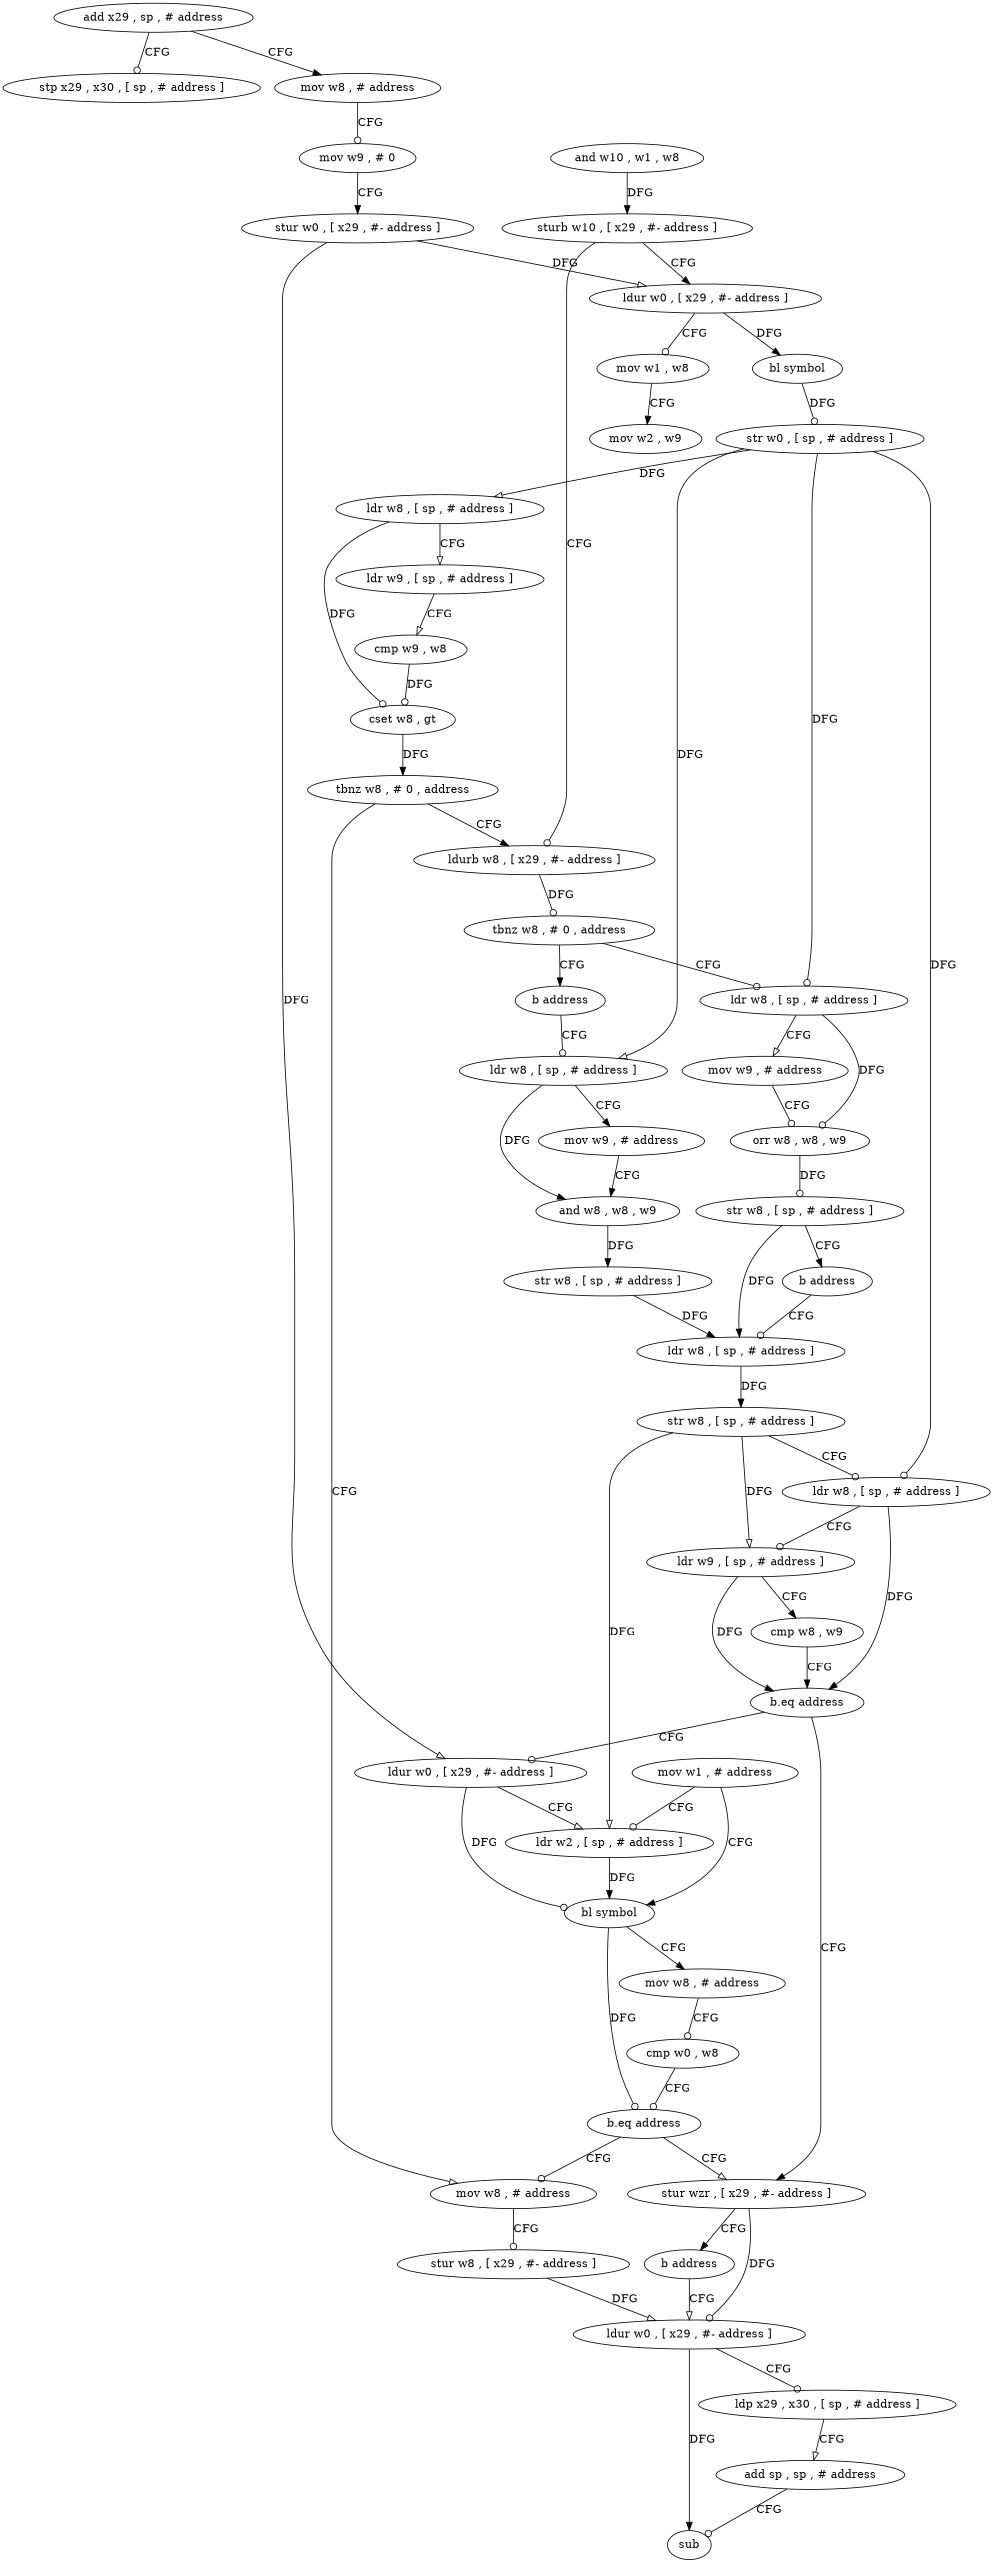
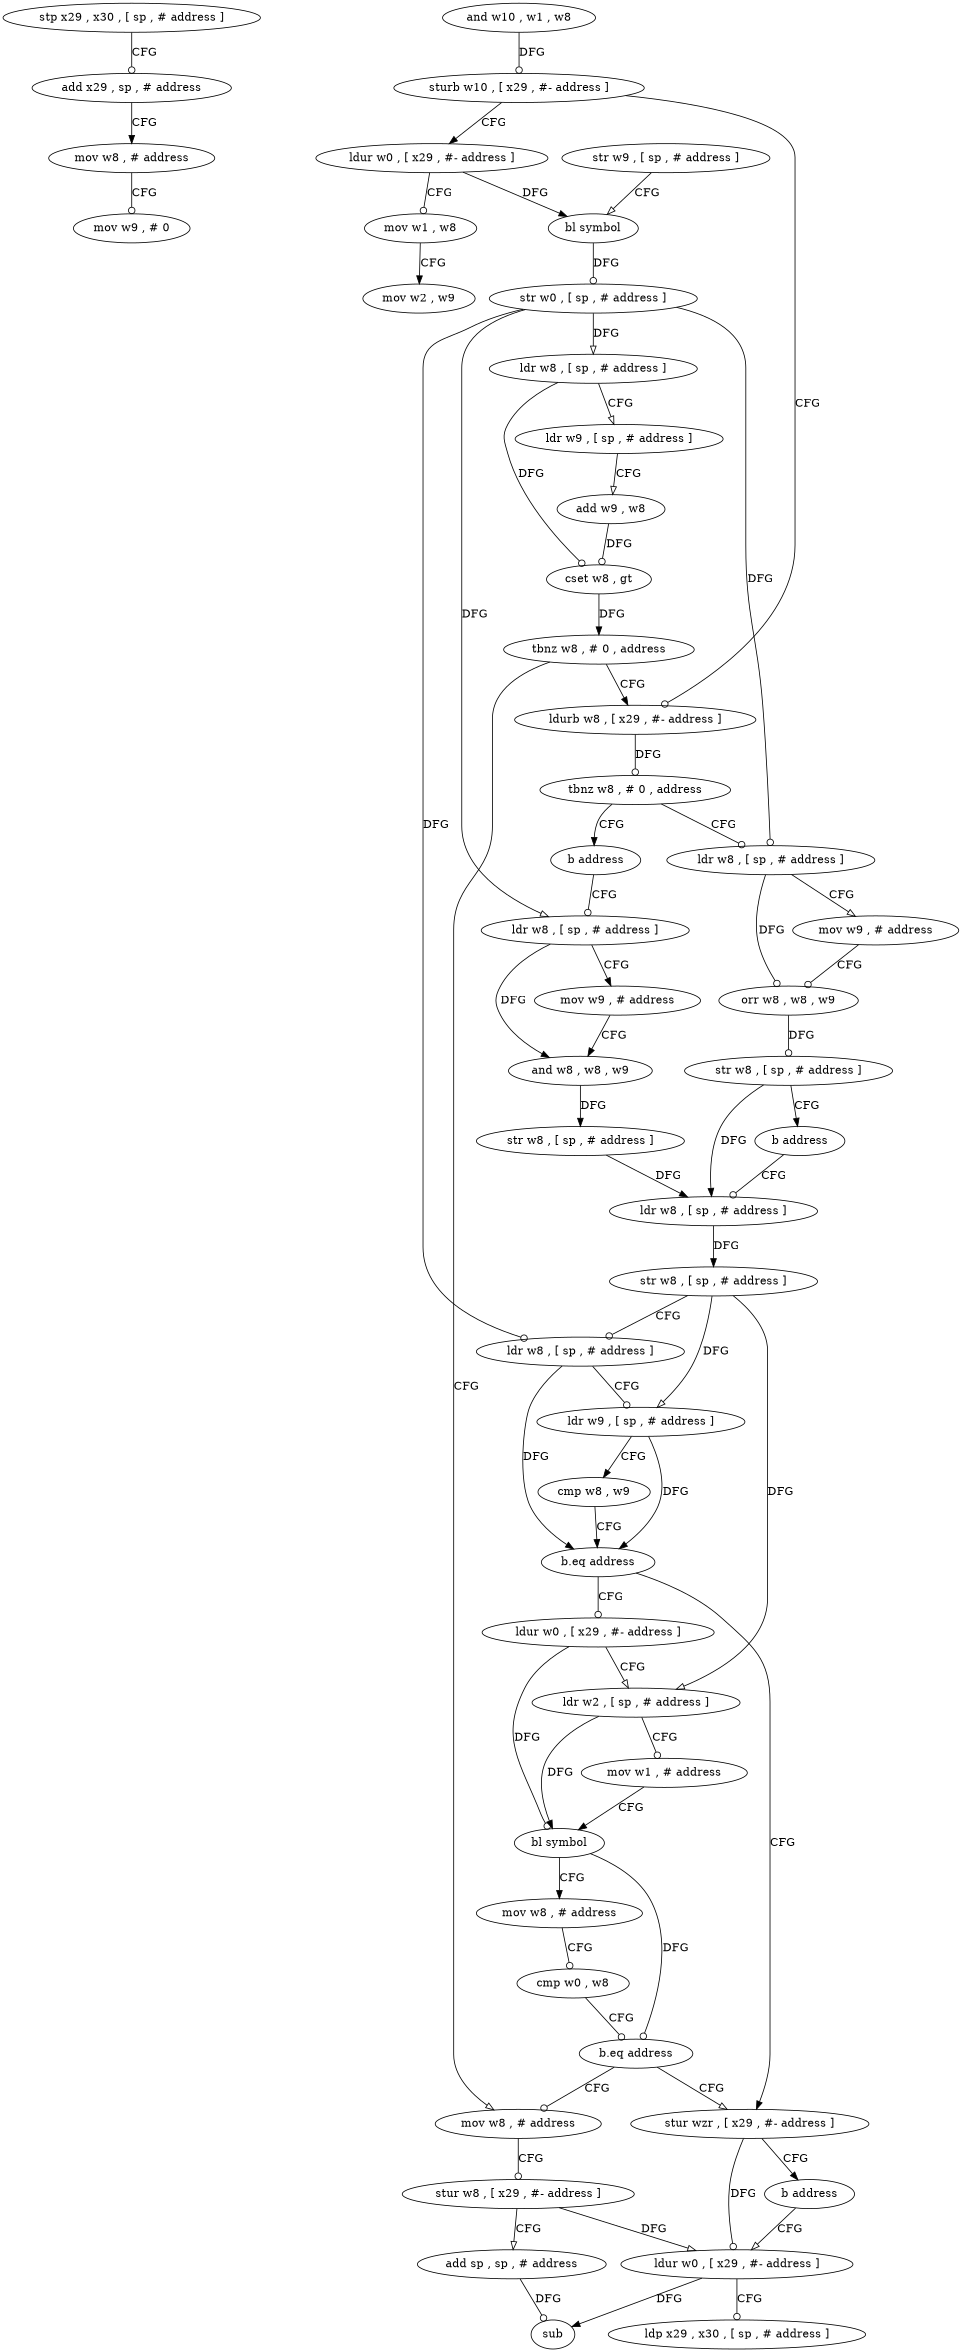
edge "add x29 , sp , # address" -> "stp x29 , x30 , [ sp , # address ]": reversed
node "str w9 , [ sp , # address ]": added
edge "and w10 , w1 , w8" -> "sturb w10 , [ x29 , #- address ]": arrowhead normal -> odot
node "stur w0 , [ x29 , #- address ]": removed
node "cmp w9 , w8": label "cmp w9 , w8" -> "add w9 , w8"
edge "mov w1 , # address" -> "ldr w2 , [ sp , # address ]": reversed
edge "ldp x29 , x30 , [ sp , # address ]" -> "add sp , sp , # address": now "stur w8 , [ x29 , #- address ]" -> "add sp , sp , # address"
edge "add sp , sp , # address" -> "sub": label "CFG" -> "DFG"
